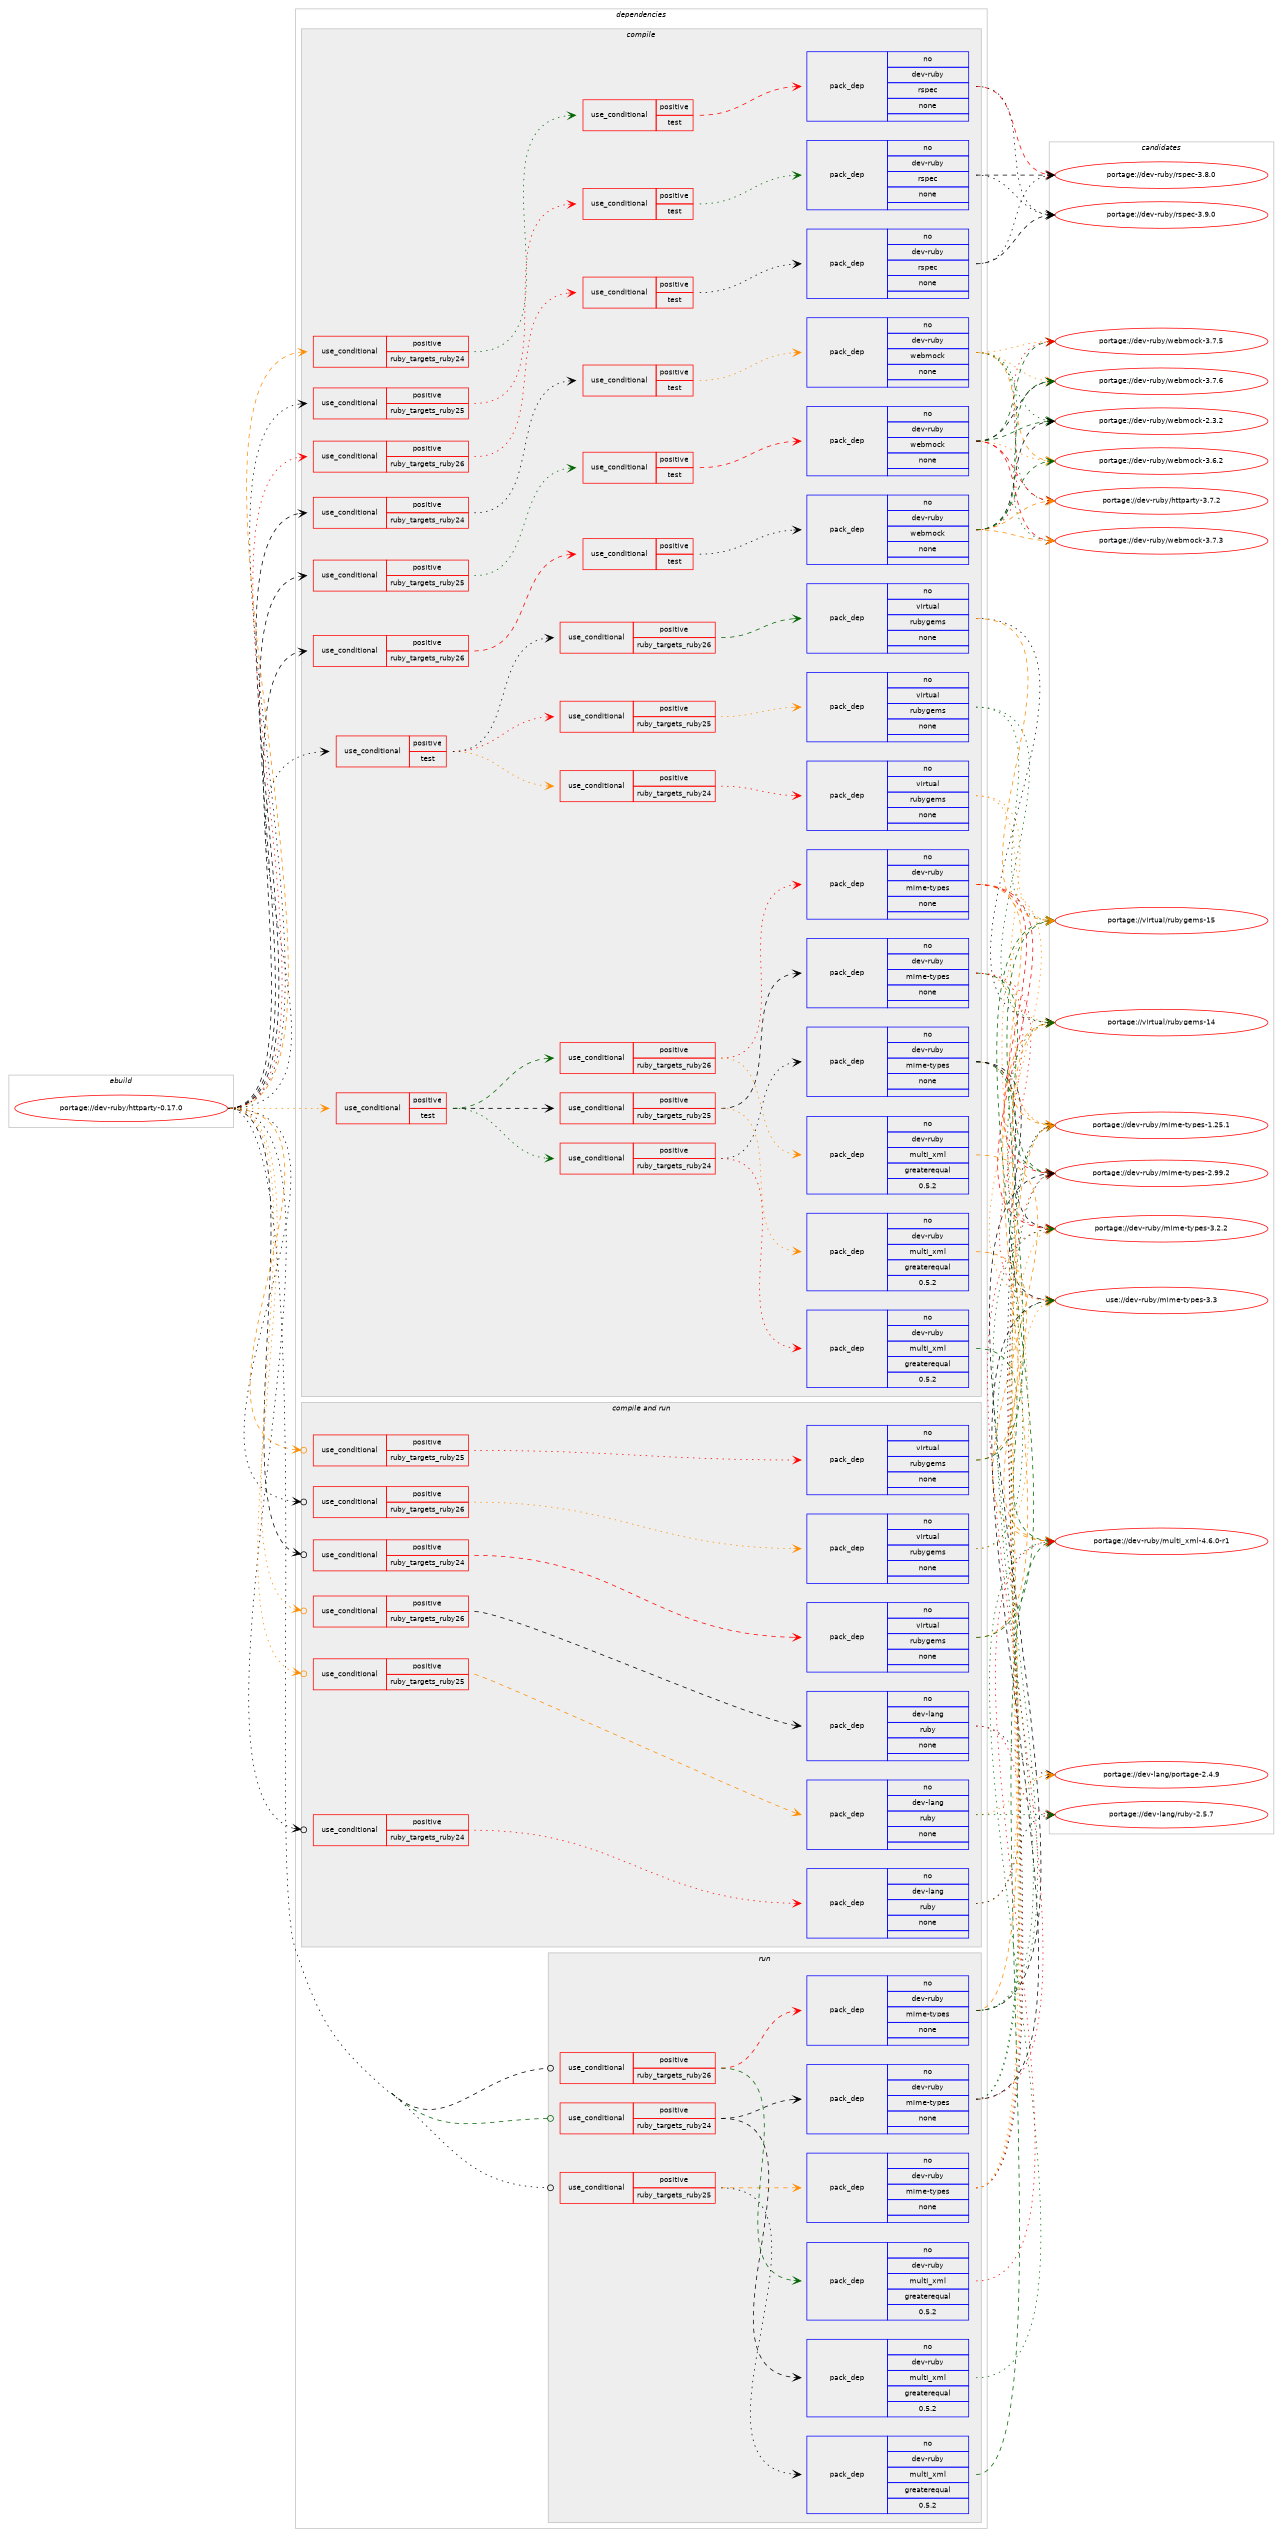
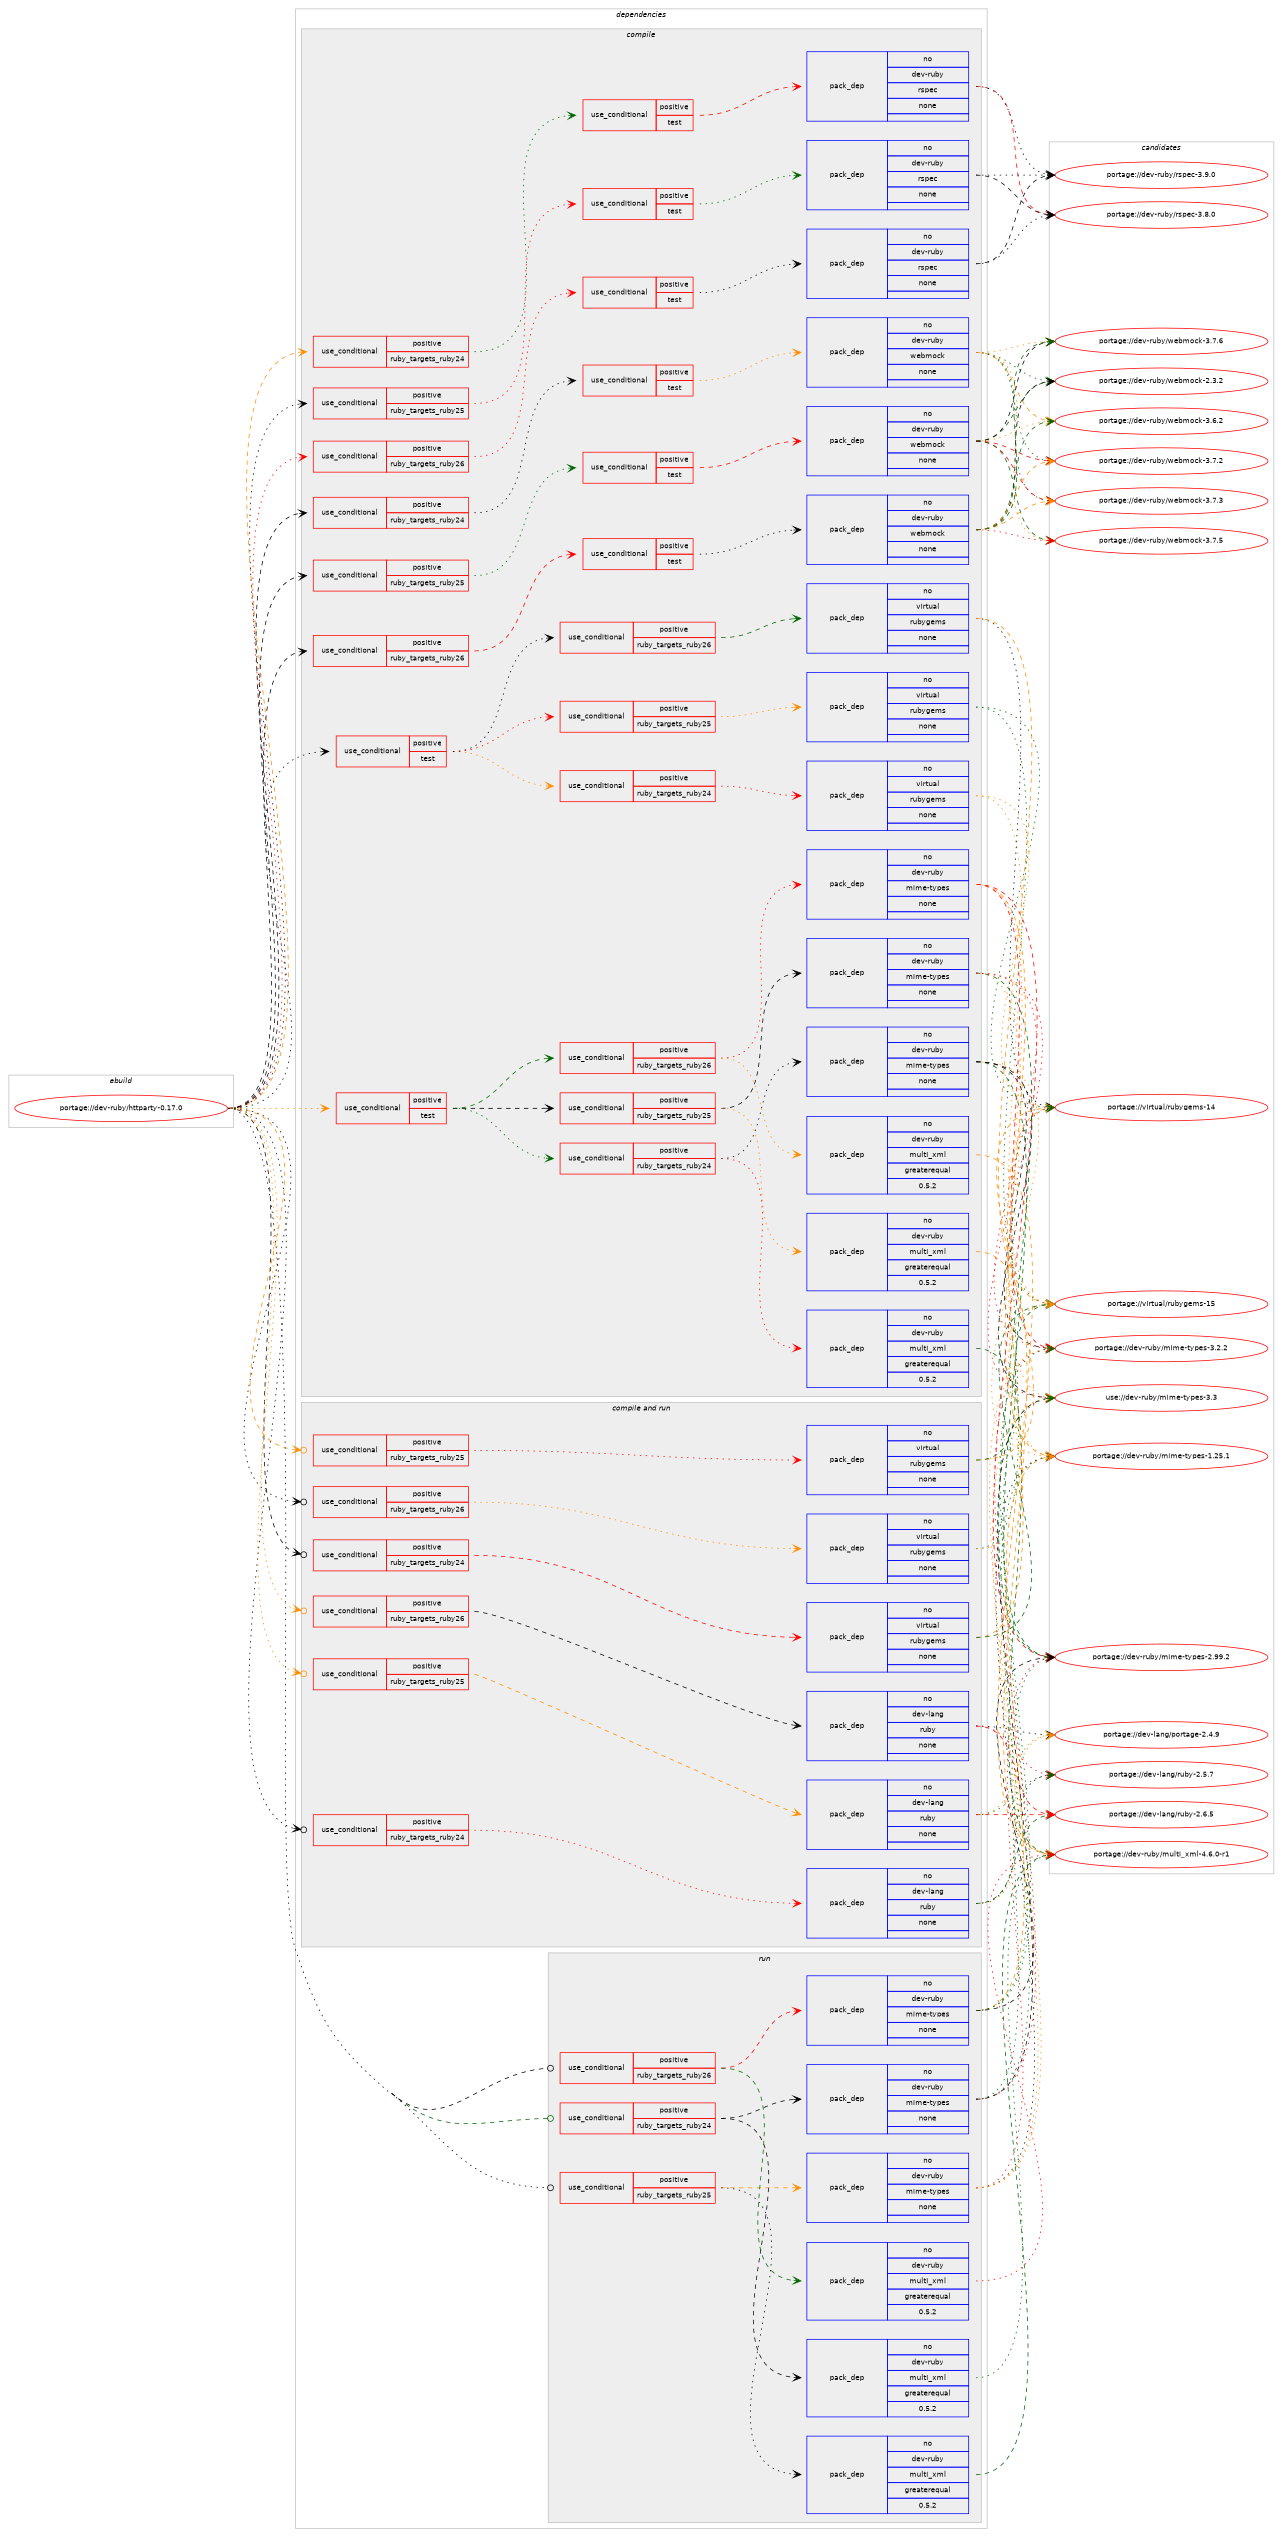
node "portage://dev-ruby/httparty-3.7.2": label "portage://dev-ruby/httparty-3.7.2" -> "portage://dev-ruby/webmock-3.7.2"
node "portage://dev-lang/ruby-2.6.5": added
